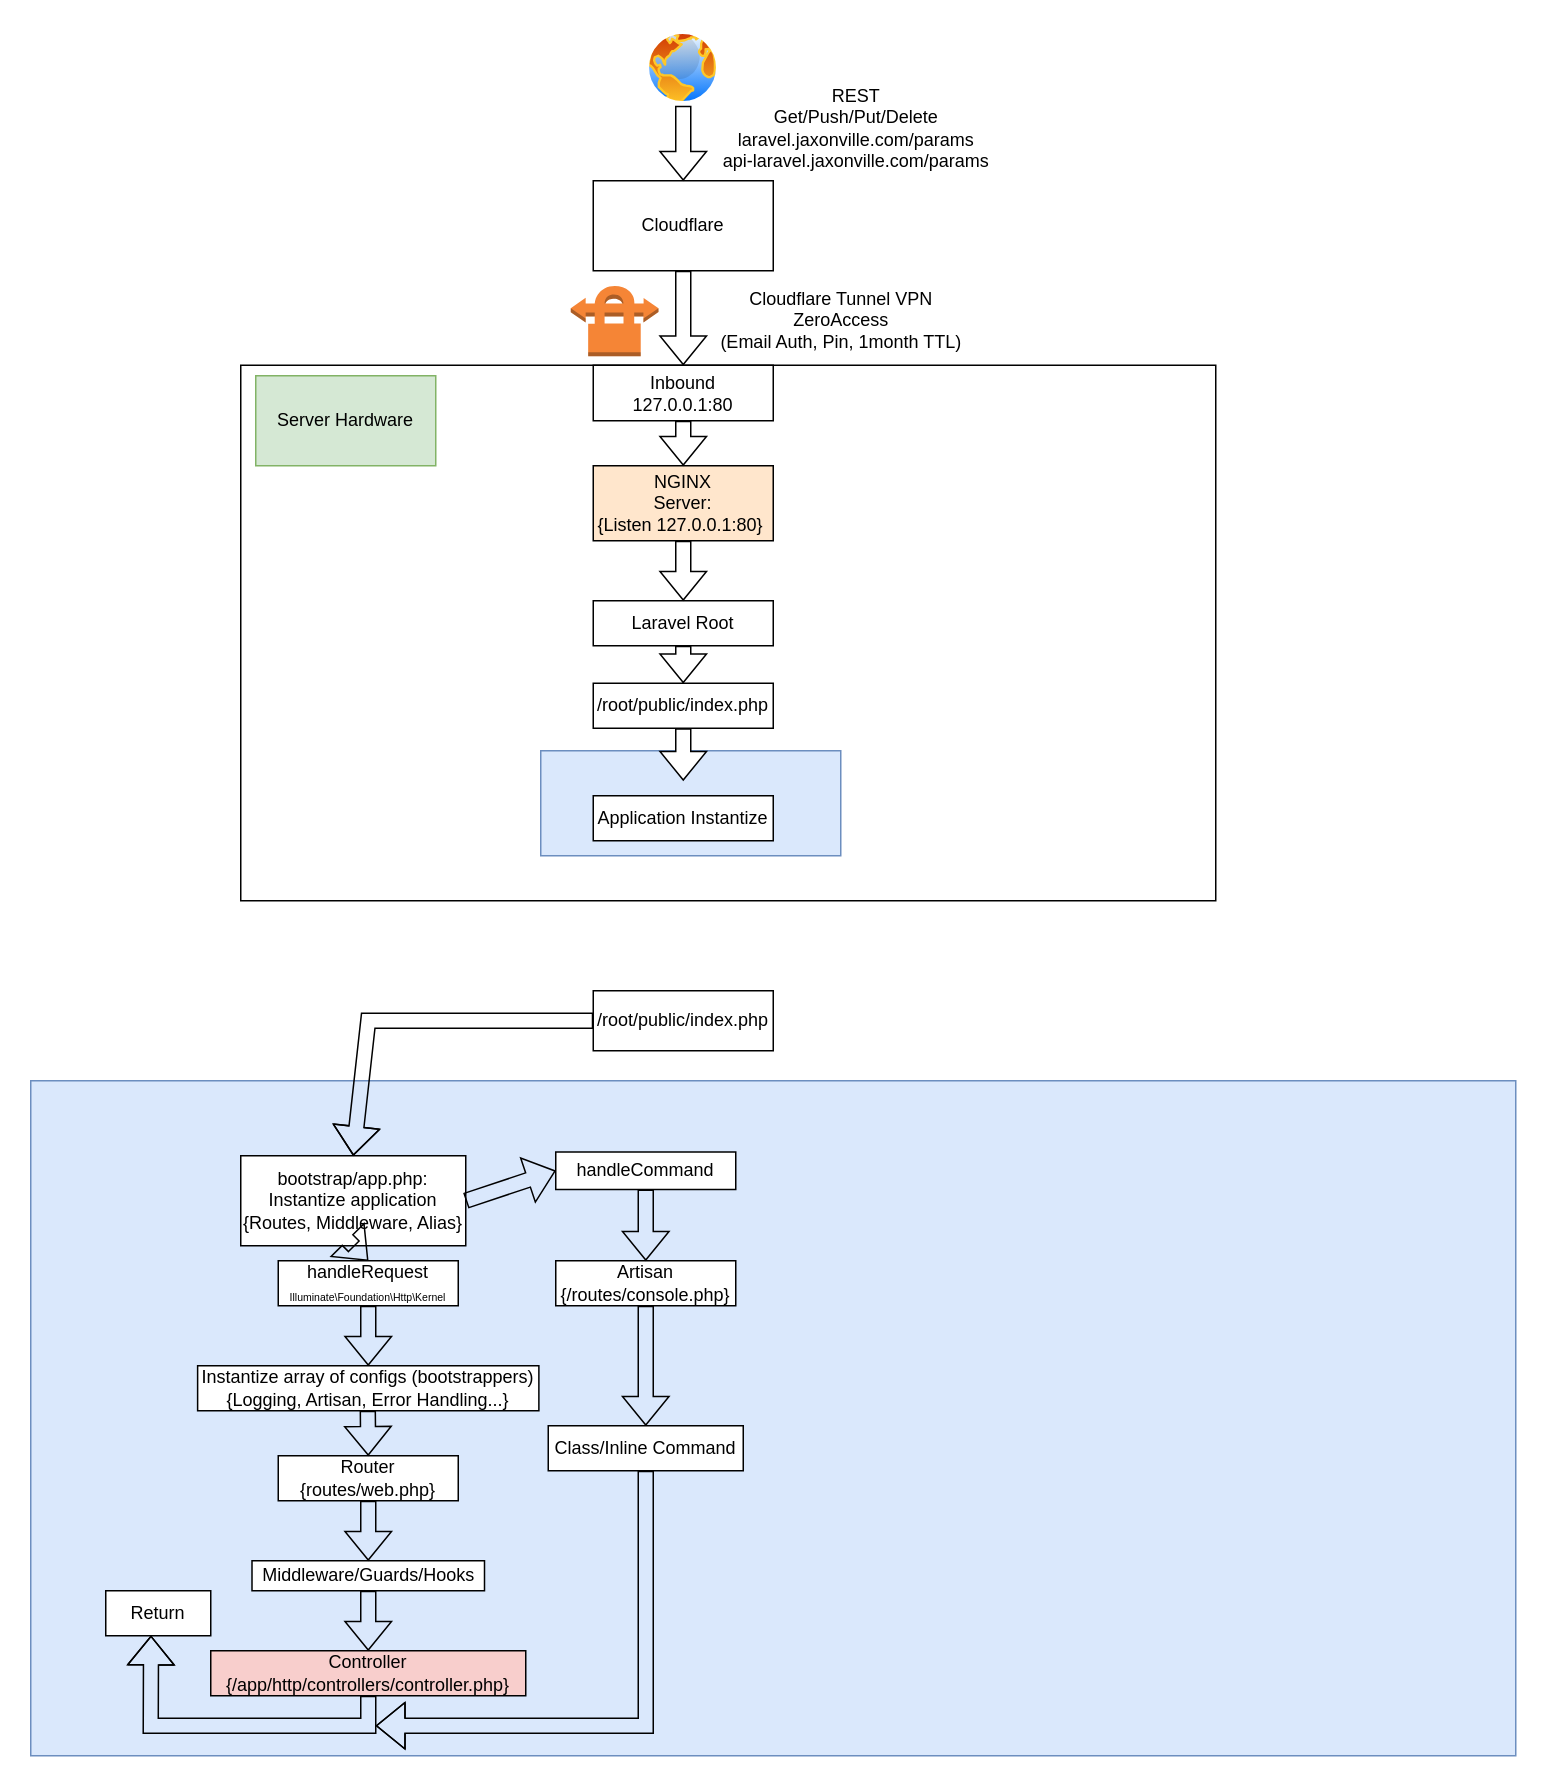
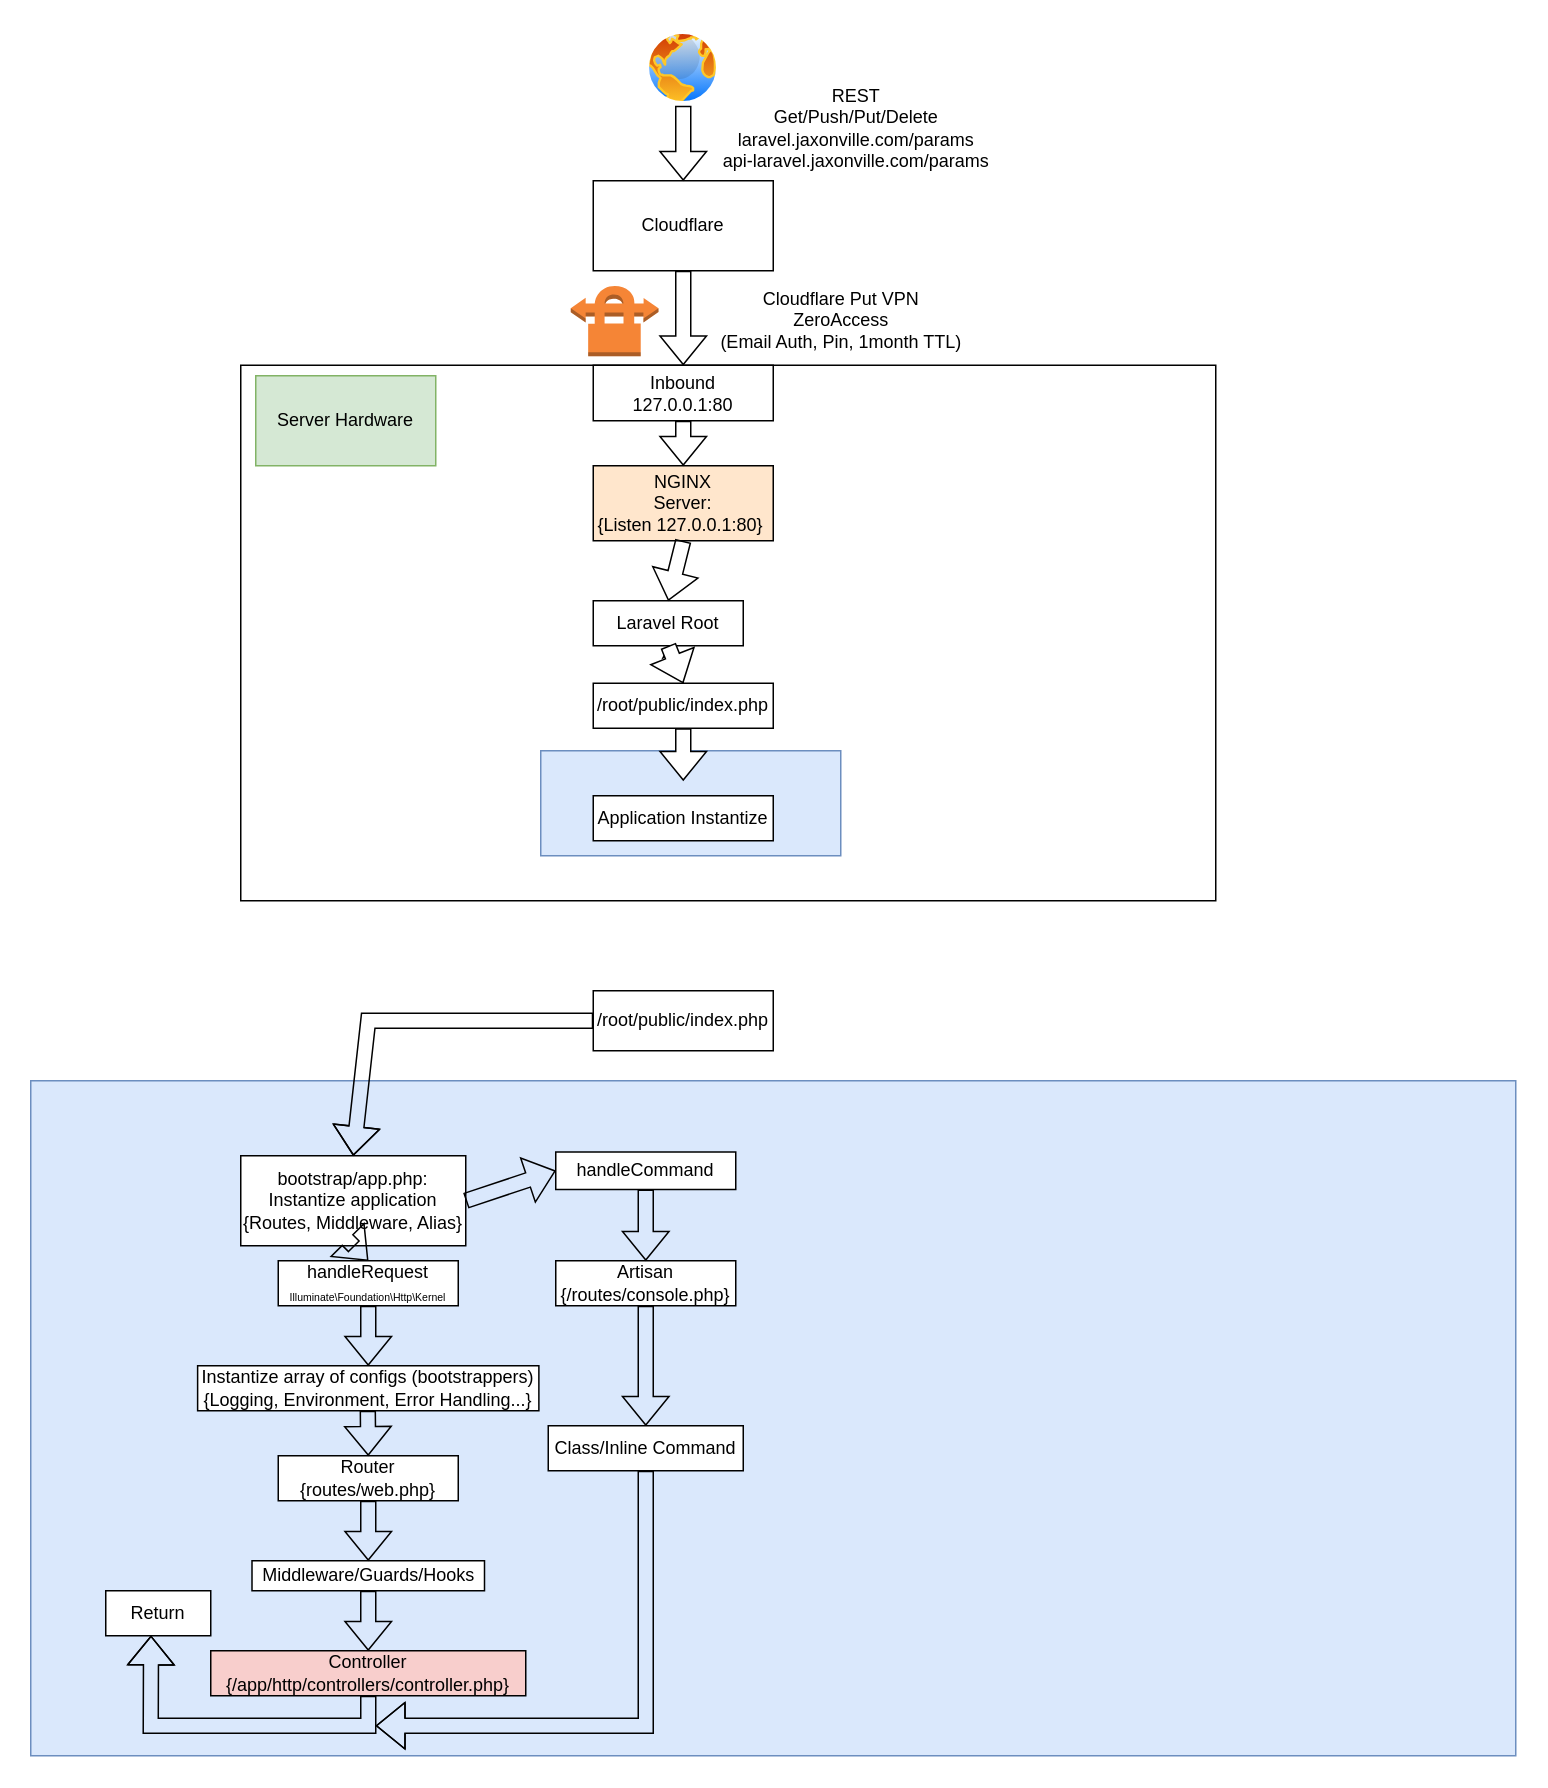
node "Cloudflare Tunnel VPN ZeroAccess (Email Auth, Pin, 1month TTL)": label "Cloudflare Tunnel VPN ZeroAccess (Email Auth, Pin, 1month TTL)" -> "Cloudflare Put VPN ZeroAccess (Email Auth, Pin, 1month TTL)"
node "Laravel Root": size 180x45 -> 150x45
node "Instantize array of configs (bootstrappers) {Logging, Artisan, Error Handling...}": label "Instantize array of configs (bootstrappers) {Logging, Artisan, Error Handling...}" -> "Instantize array of configs (bootstrappers) {Logging, Environment, Error Handling...}"
